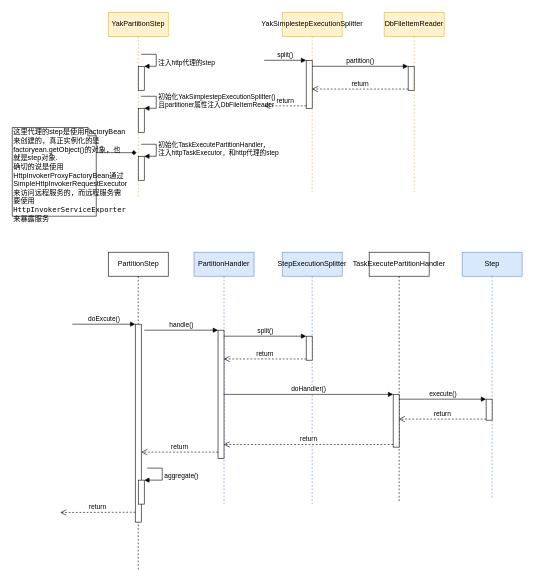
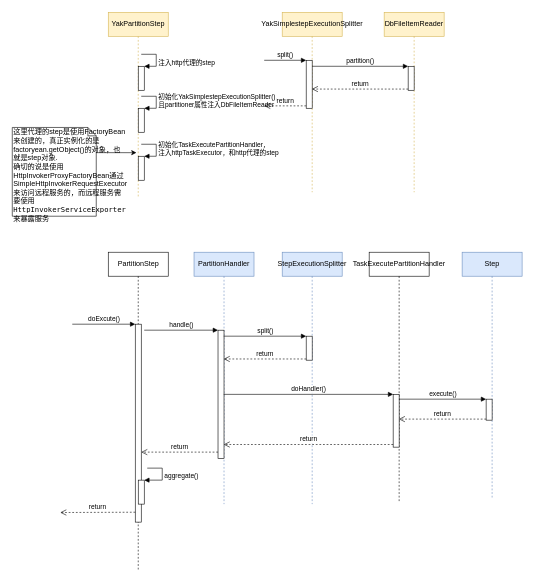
edge "这里代理的step是使用FactoryBean来创建的，真正实例化的是factoryean.getObject()的对象，也就是step对象. 确切的说是使用HttpInvokerProxyFactoryBean通过SimpleHttpInvokerRequestExecutor来访问远程服务的，而远程服务需要使用HttpInvokerServiceExporter来暴露服务" -> "YakPartitionStep": arrowhead diamond -> classic
